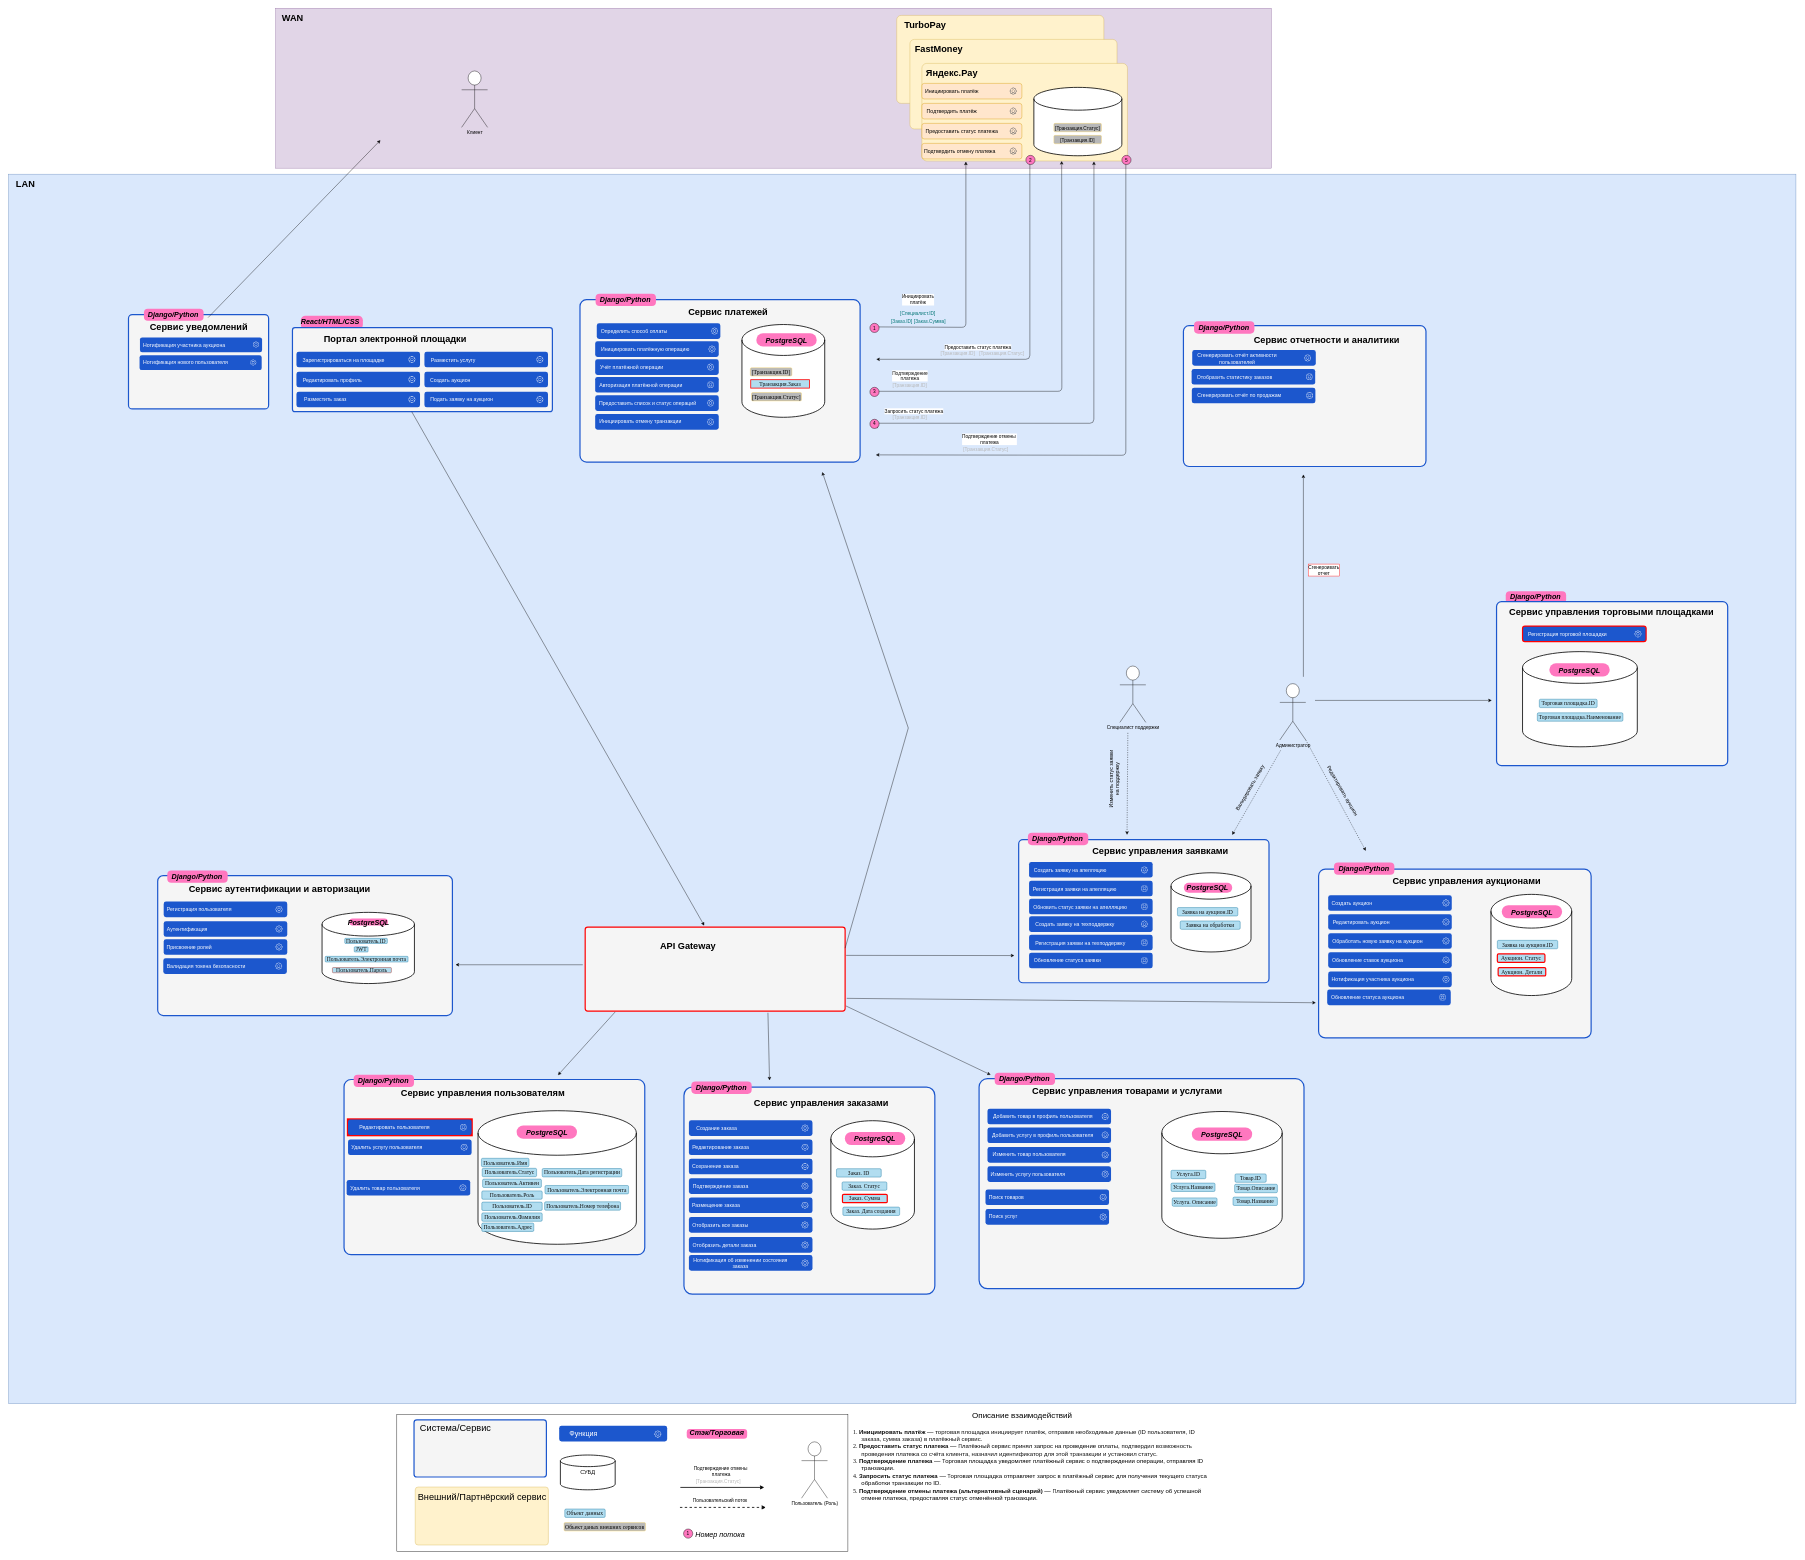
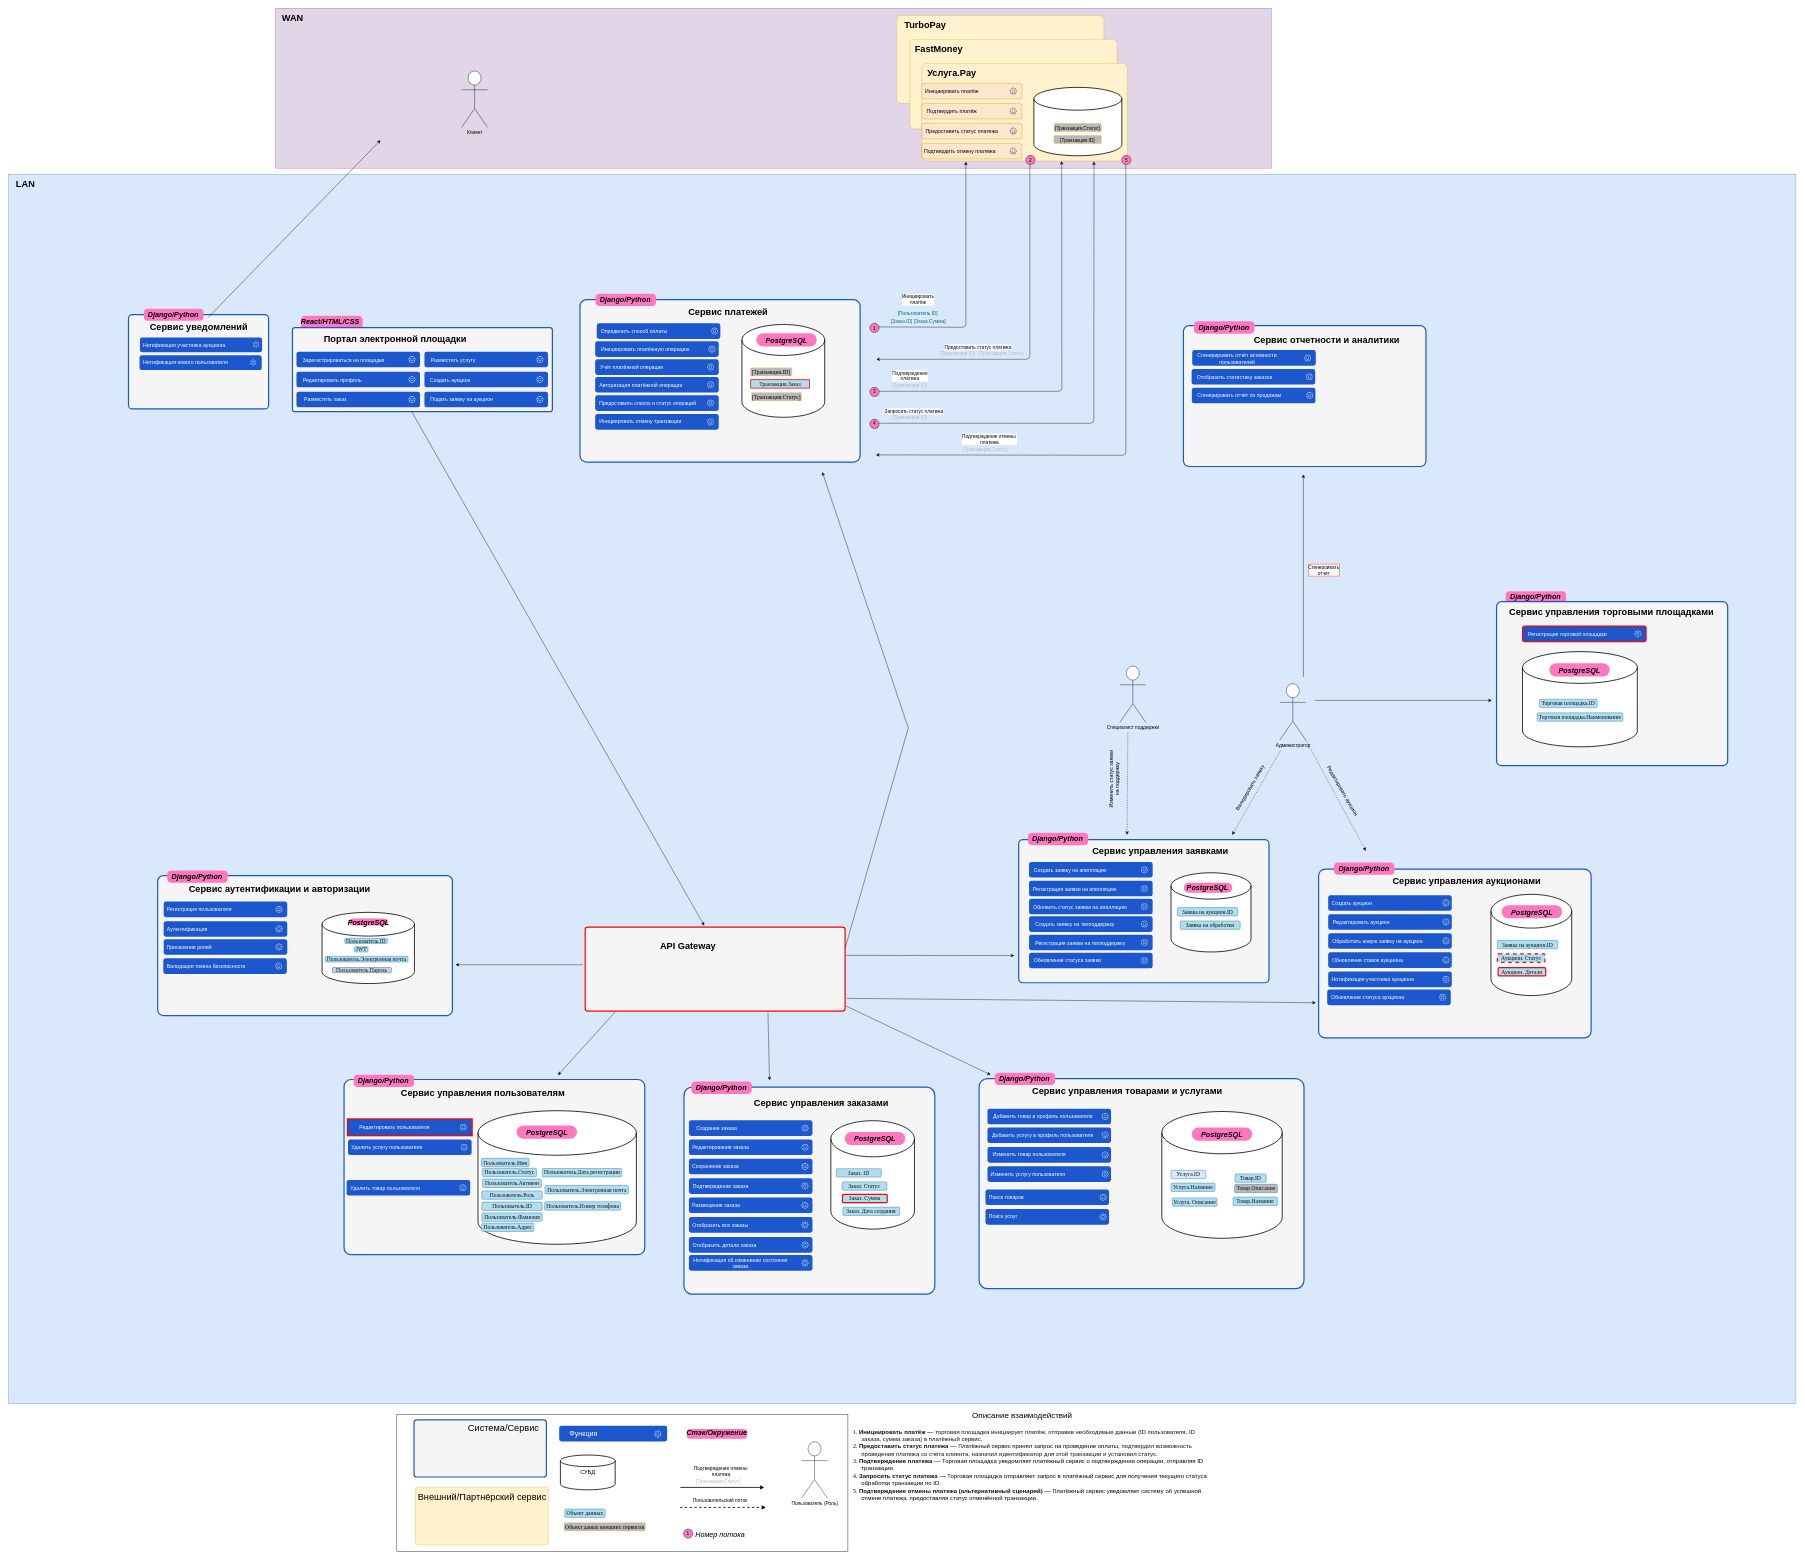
node "Яндекс.Pay": label "Яндекс.Pay" -> "Услуга.Pay"
node "[Специалист.ID]": label "[Специалист.ID]" -> "[Пользователь.ID]"
node "Аукцион. Статус": style solid -> dashed
node "Услуга.ID": fillcolor #b1ddf0 -> #dae8fc
node "Товар.Описание": fillcolor #b1ddf0 -> #b8b8b8
node "Система/Сервис": moved (455, 1429) -> (503, 1429)
node "Стэк/Торговая": label "Стэк/Торговая" -> "Стэк/Окружение"
